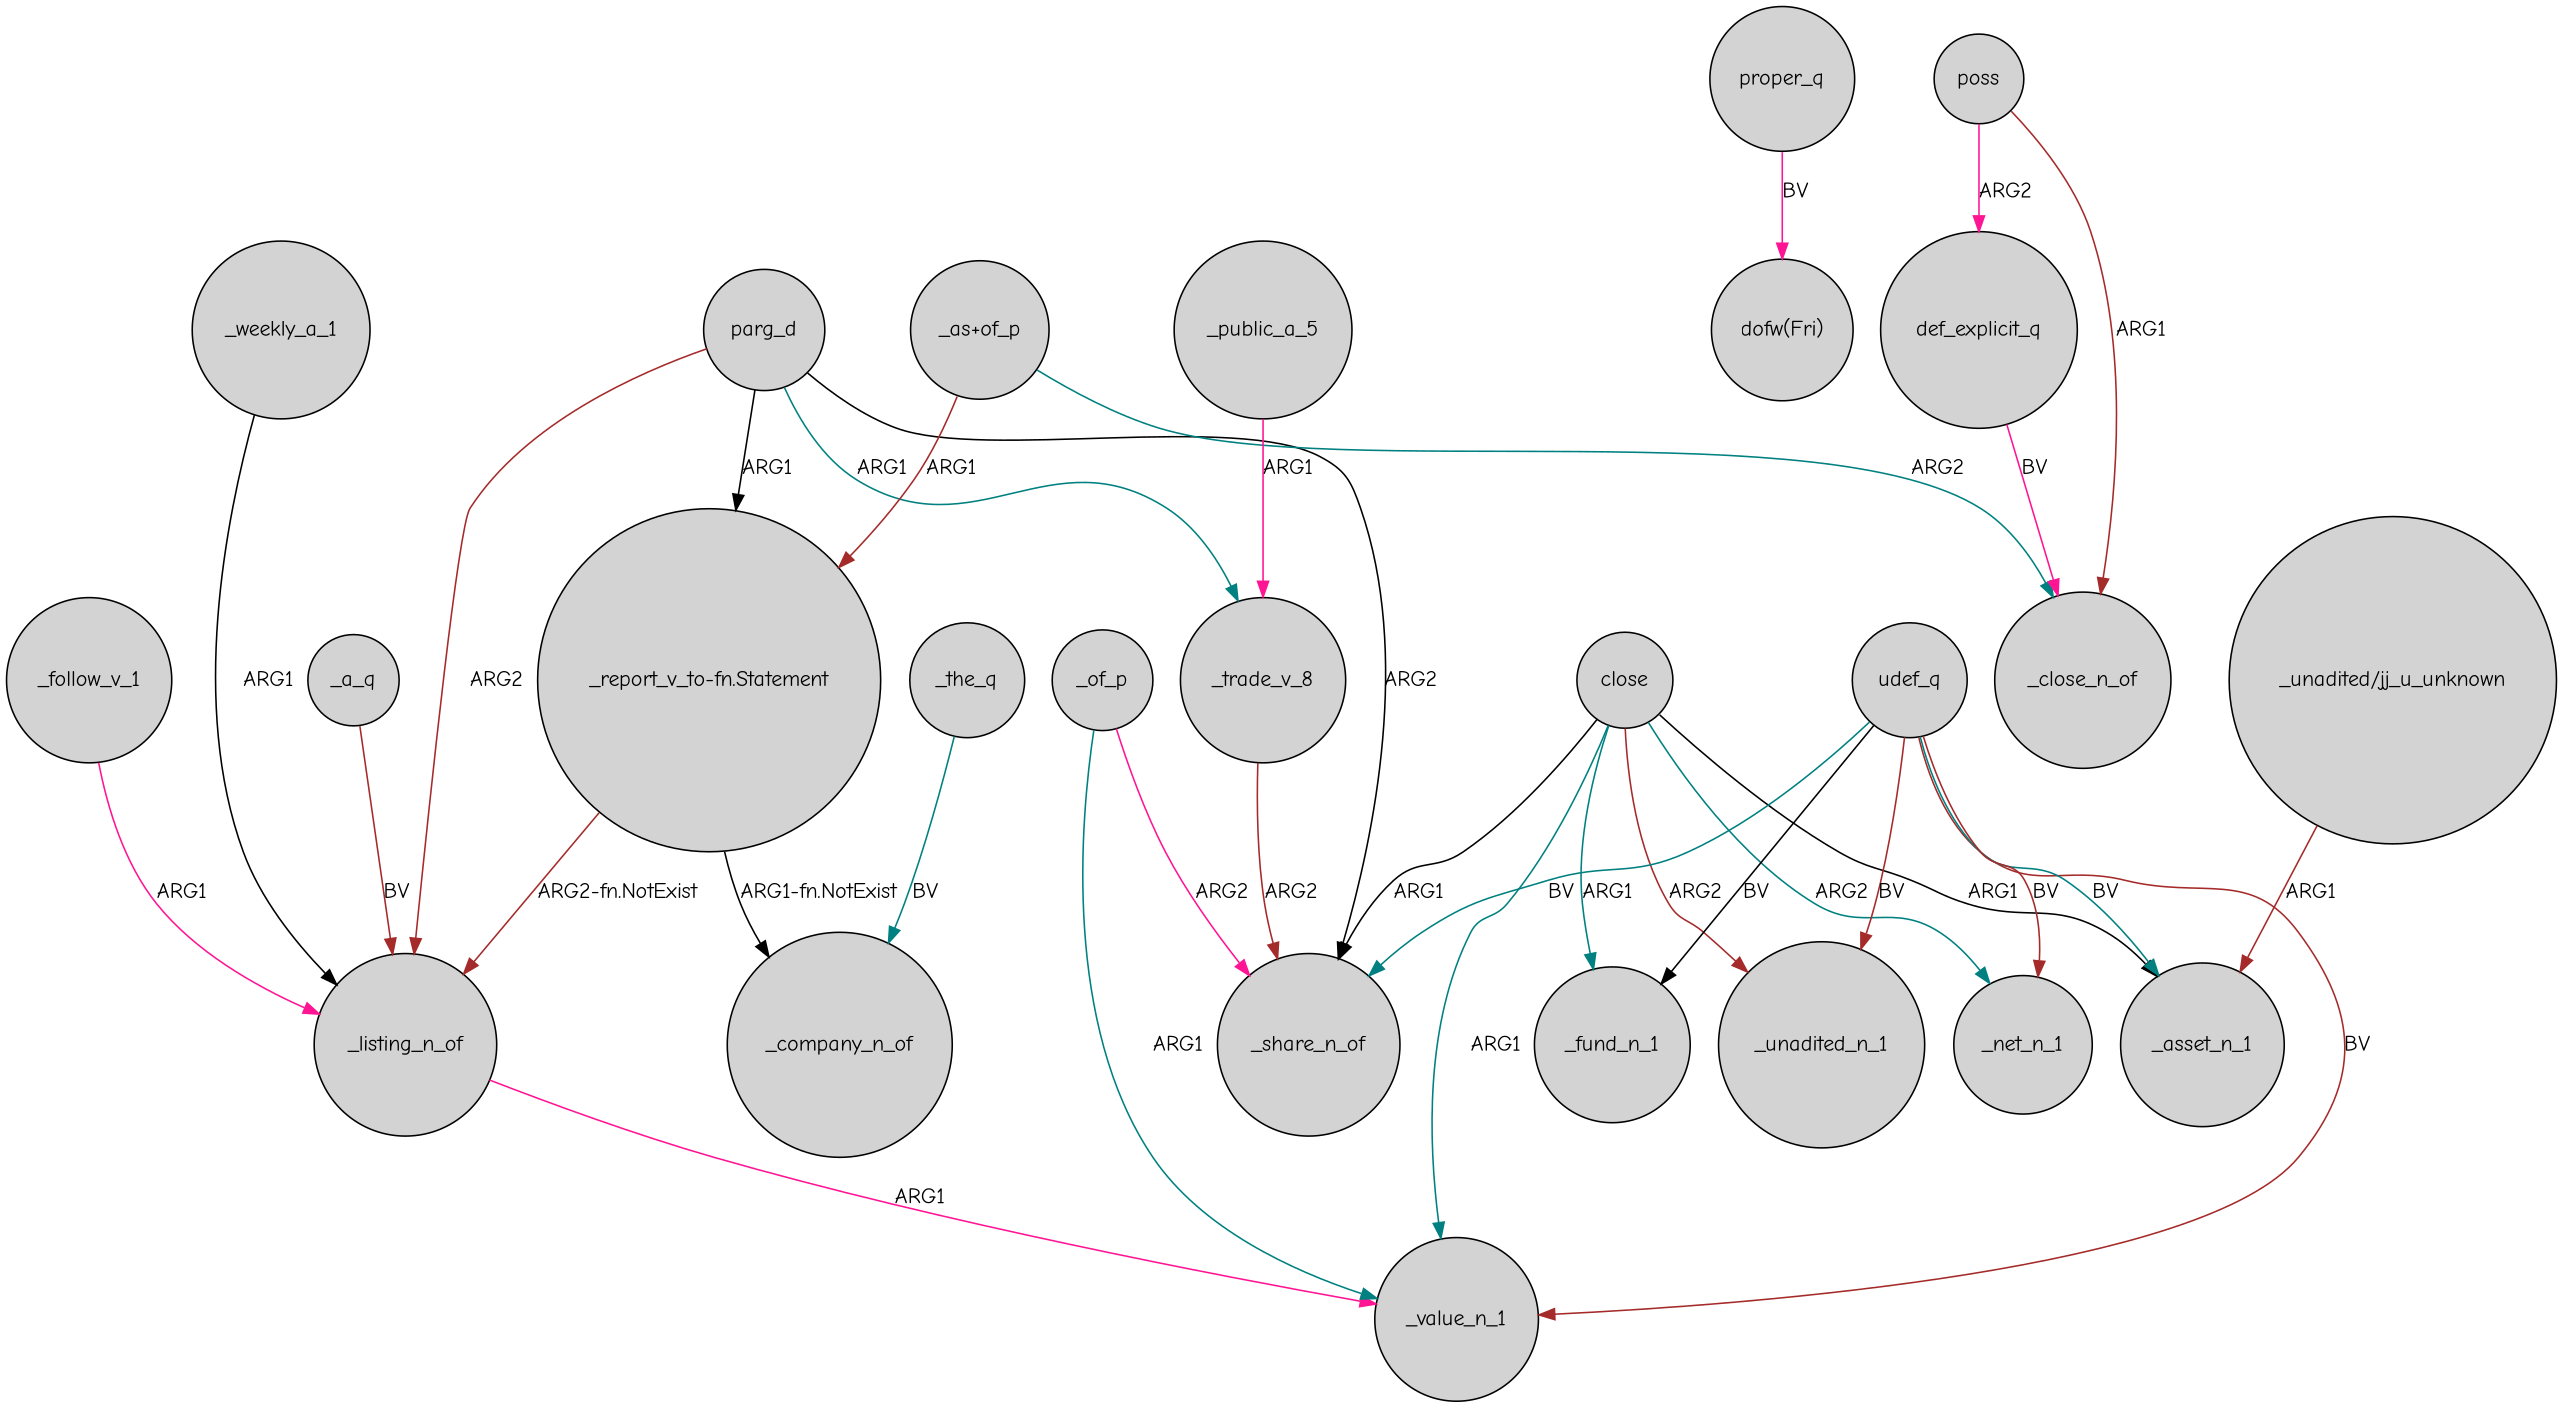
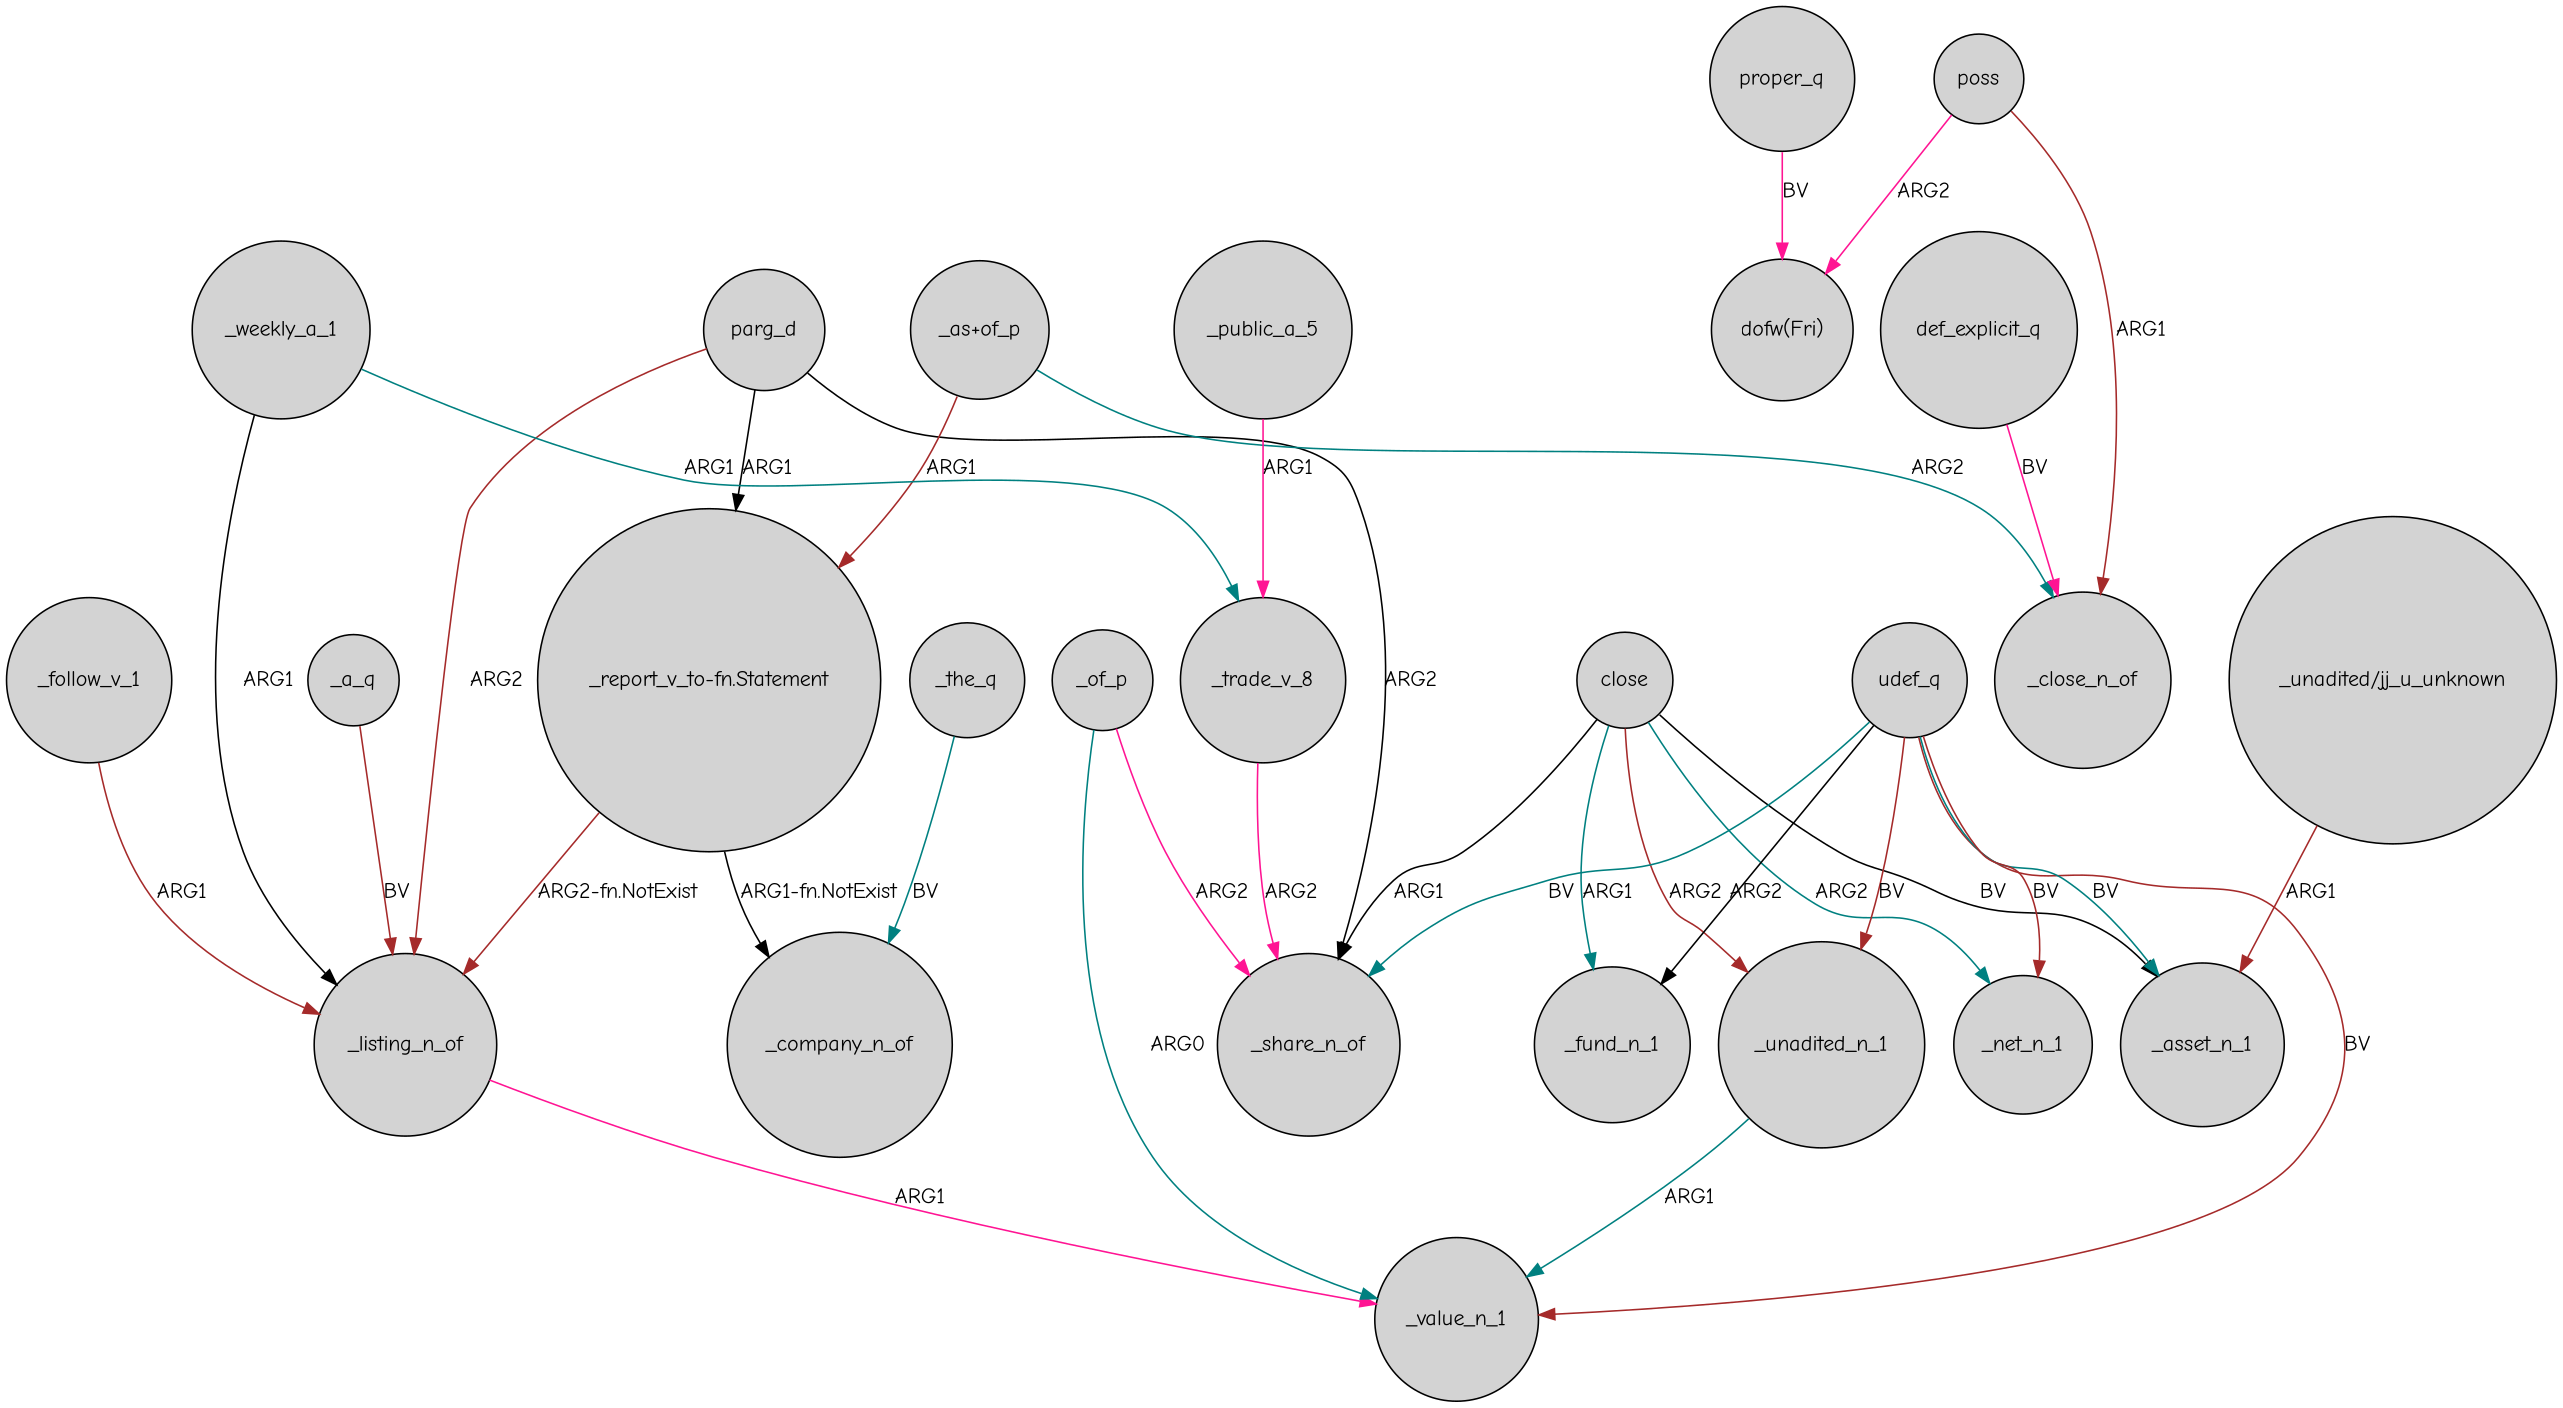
edge "poss" -> "def_explicit_q": now "poss" -> "dofw(Fri)"
edge "parg_d" -> "_trade_v_8": now "_weekly_a_1" -> "_trade_v_8"
edge "_trade_v_8" -> "_share_n_of": color brown -> deeppink
edge "udef_q" -> "_fund_n_1": label "BV" -> "ARG2"
edge "close" -> "_asset_n_1": label "ARG1" -> "BV"
edge "_follow_v_1" -> "_listing_n_of": color deeppink -> brown
edge "close" -> "_value_n_1": now "_unadited_n_1" -> "_value_n_1"
edge "_of_p" -> "_value_n_1": label "ARG1" -> "ARG0"
